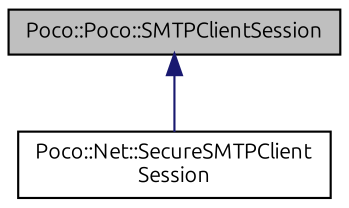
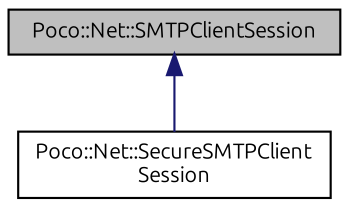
node "Poco::Poco::SMTPClientSession": label "Poco::Poco::SMTPClientSession" -> "Poco::Net::SMTPClientSession"
